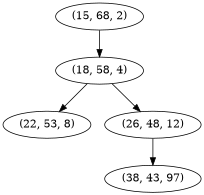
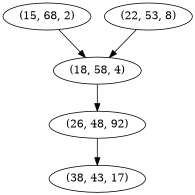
edge "(18, 58, 4)" -> "(22, 53, 8)": reversed
node "(26, 48, 12)": label "(26, 48, 12)" -> "(26, 48, 92)"
node "(38, 43, 97)": label "(38, 43, 97)" -> "(38, 43, 17)"
